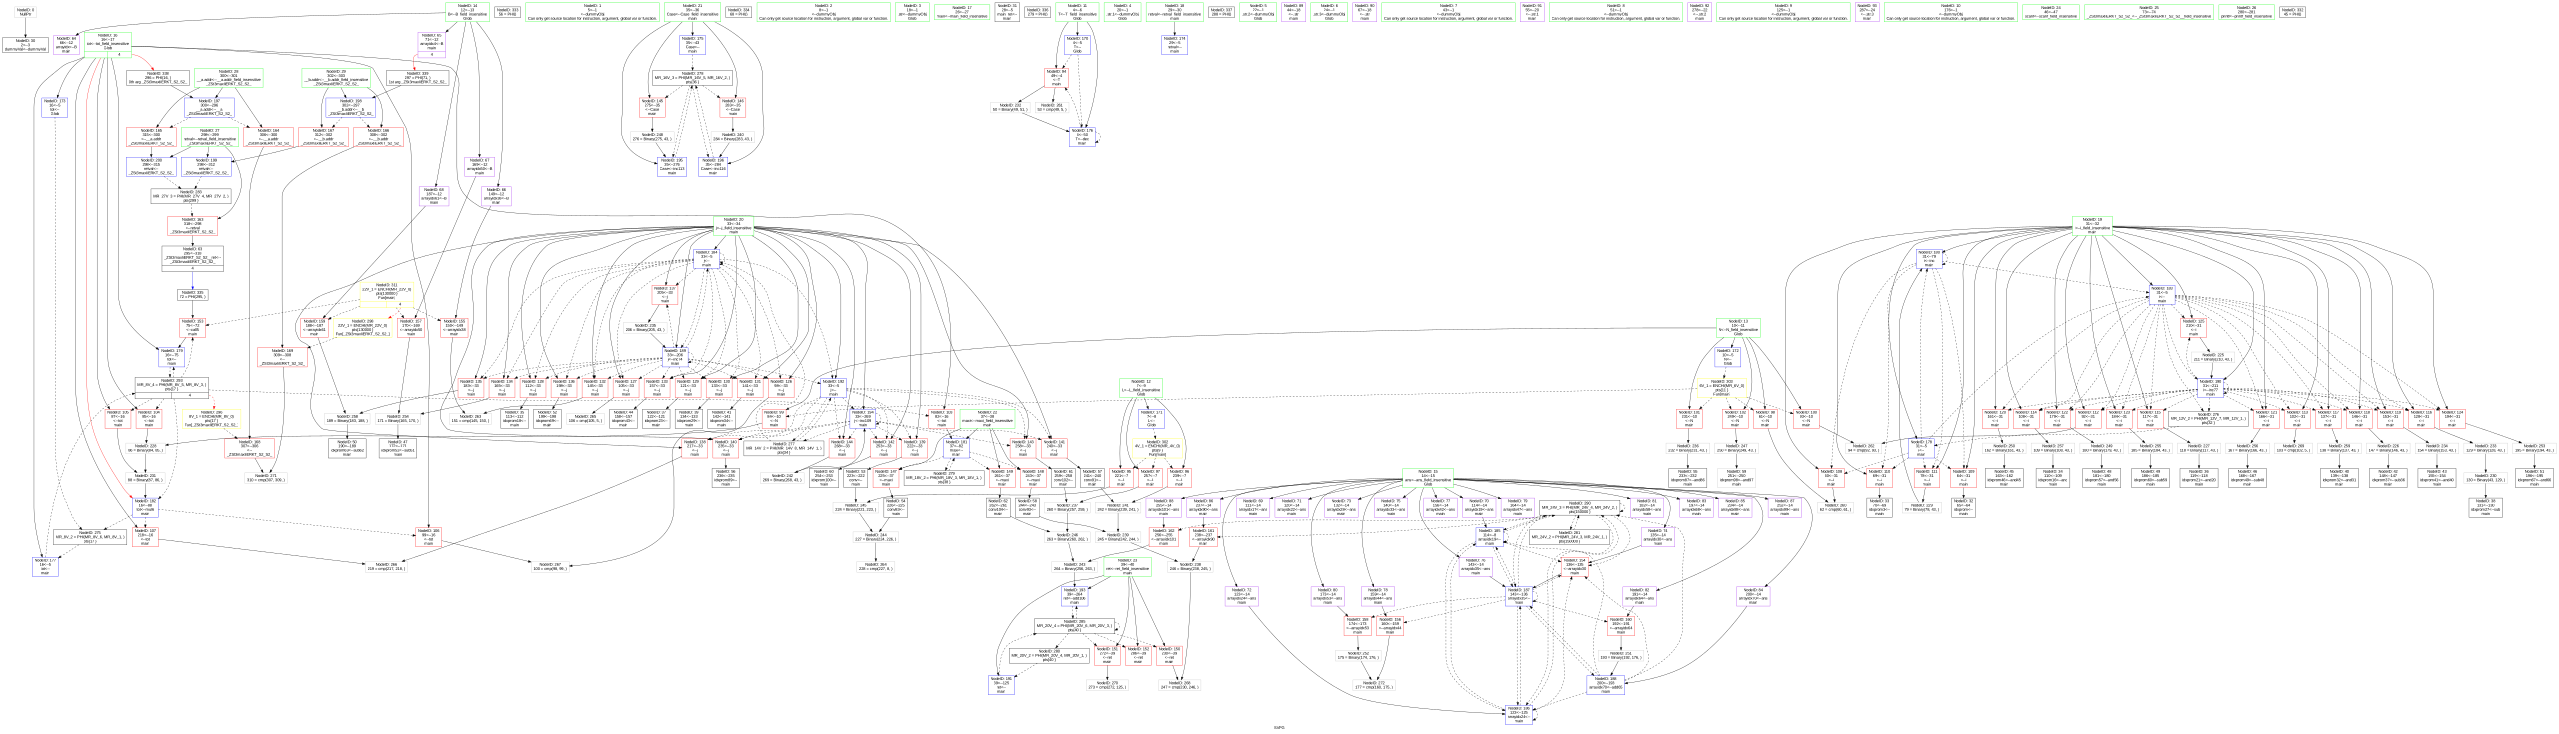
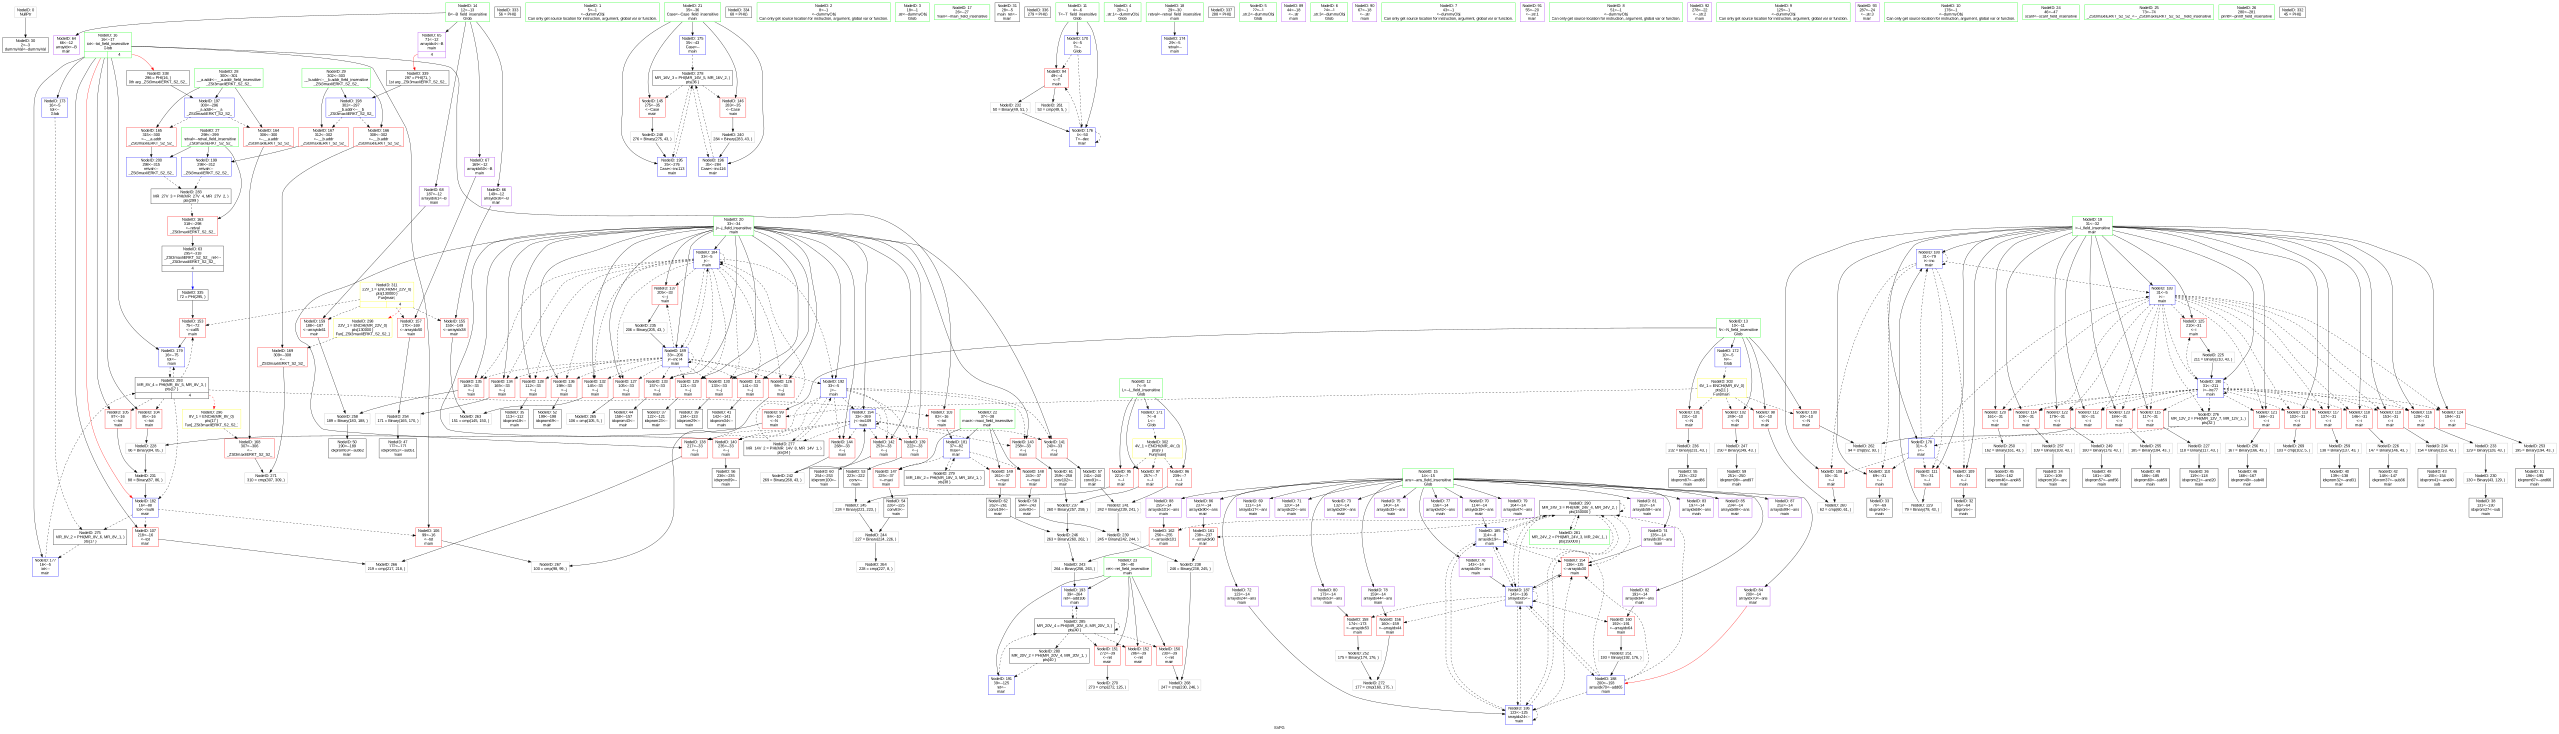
node "NodeID: 43": text "main" -> "sub"
node "NodeID: 281": color black -> green
edge "NodeID: 84" -> "NodeID: 188": color black -> red
